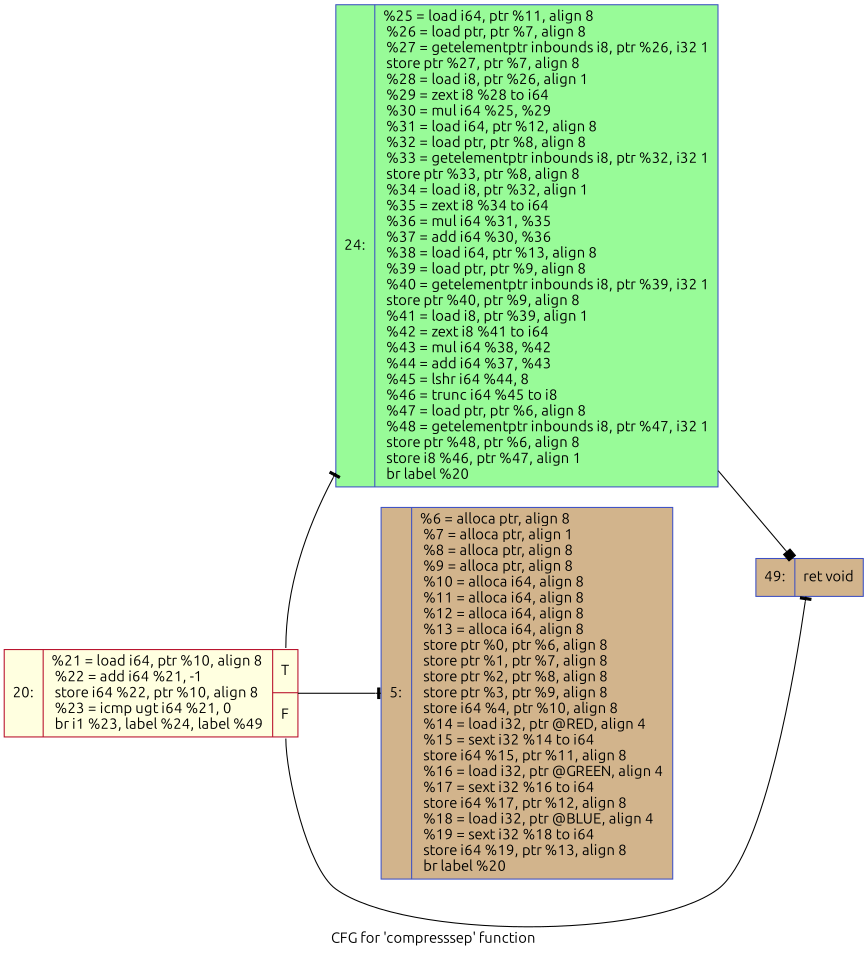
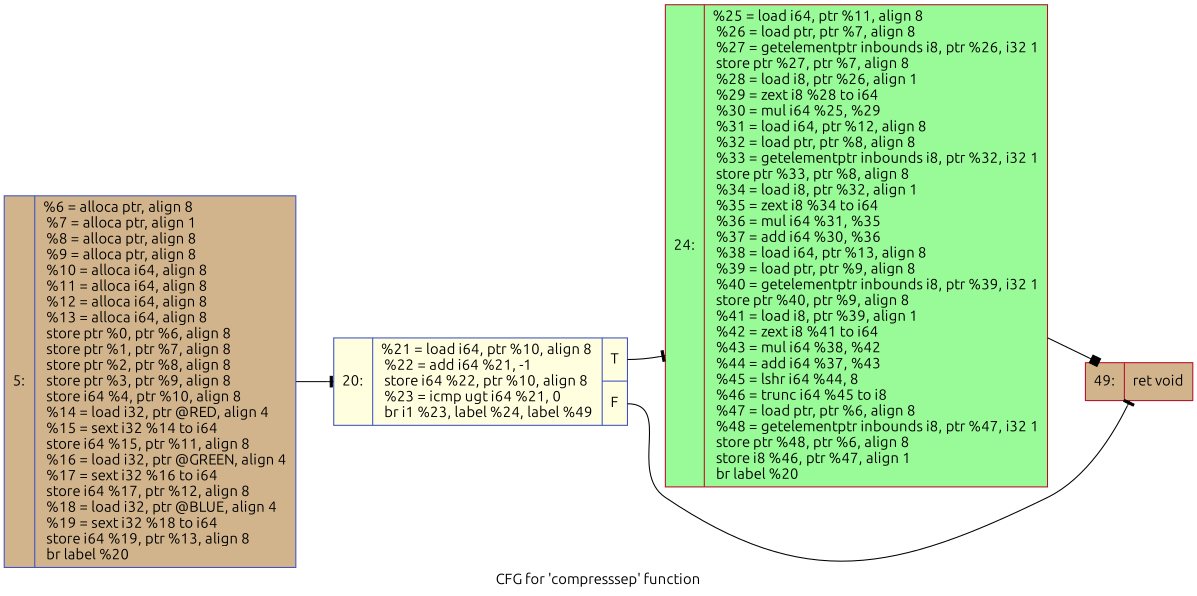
node "24:": color #3d50c3ff -> #b70d28ff
node "49:": color #3d50c3ff -> #b70d28ff
node "20:": color #b70d28ff -> #3d50c3ff
edge "20:" -> "5:": reversed
